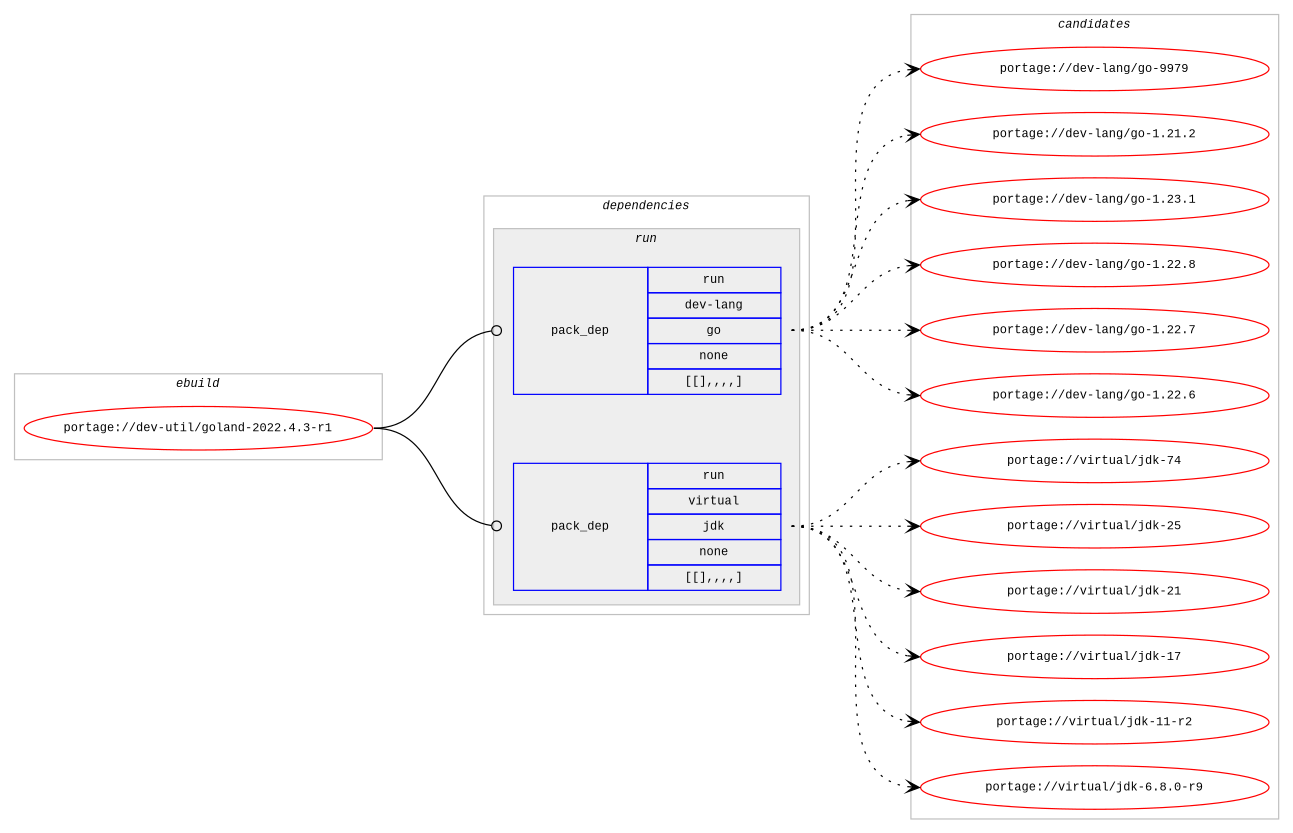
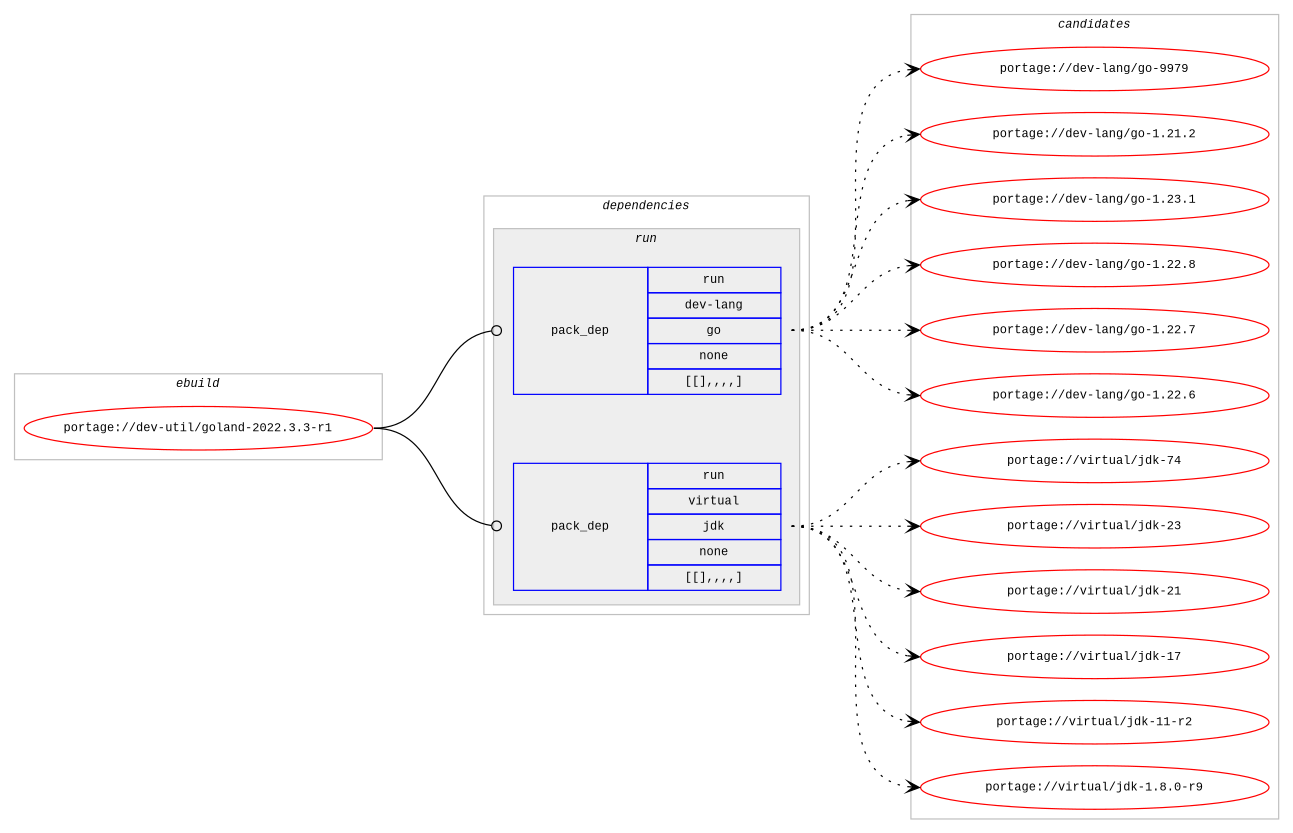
node "portage://dev-util/goland-2022.4.3-r1": label "portage://dev-util/goland-2022.4.3-r1" -> "portage://dev-util/goland-2022.3.3-r1"
node "portage://virtual/jdk-25": label "portage://virtual/jdk-25" -> "portage://virtual/jdk-23"
node "portage://virtual/jdk-6.8.0-r9": label "portage://virtual/jdk-6.8.0-r9" -> "portage://virtual/jdk-1.8.0-r9"
